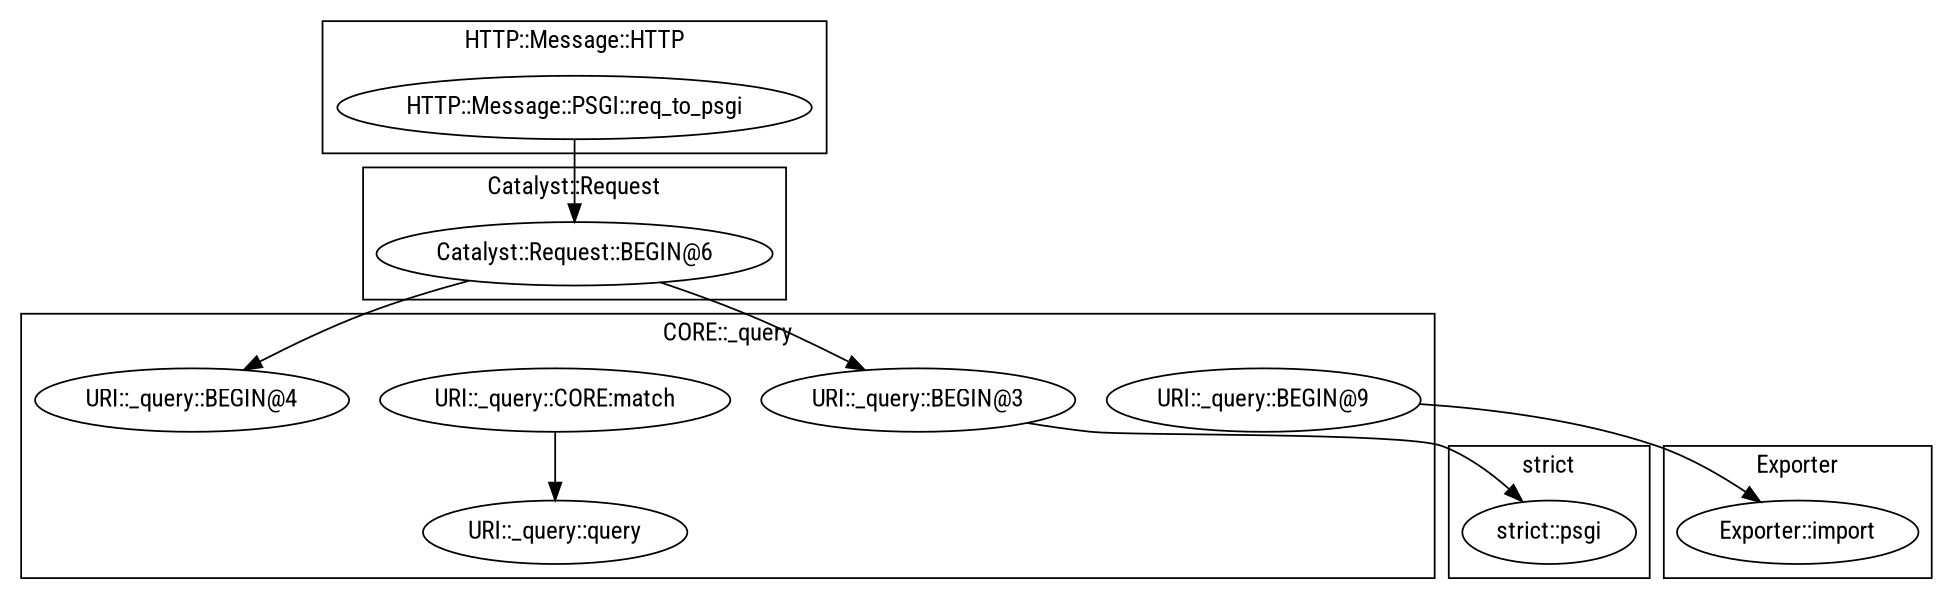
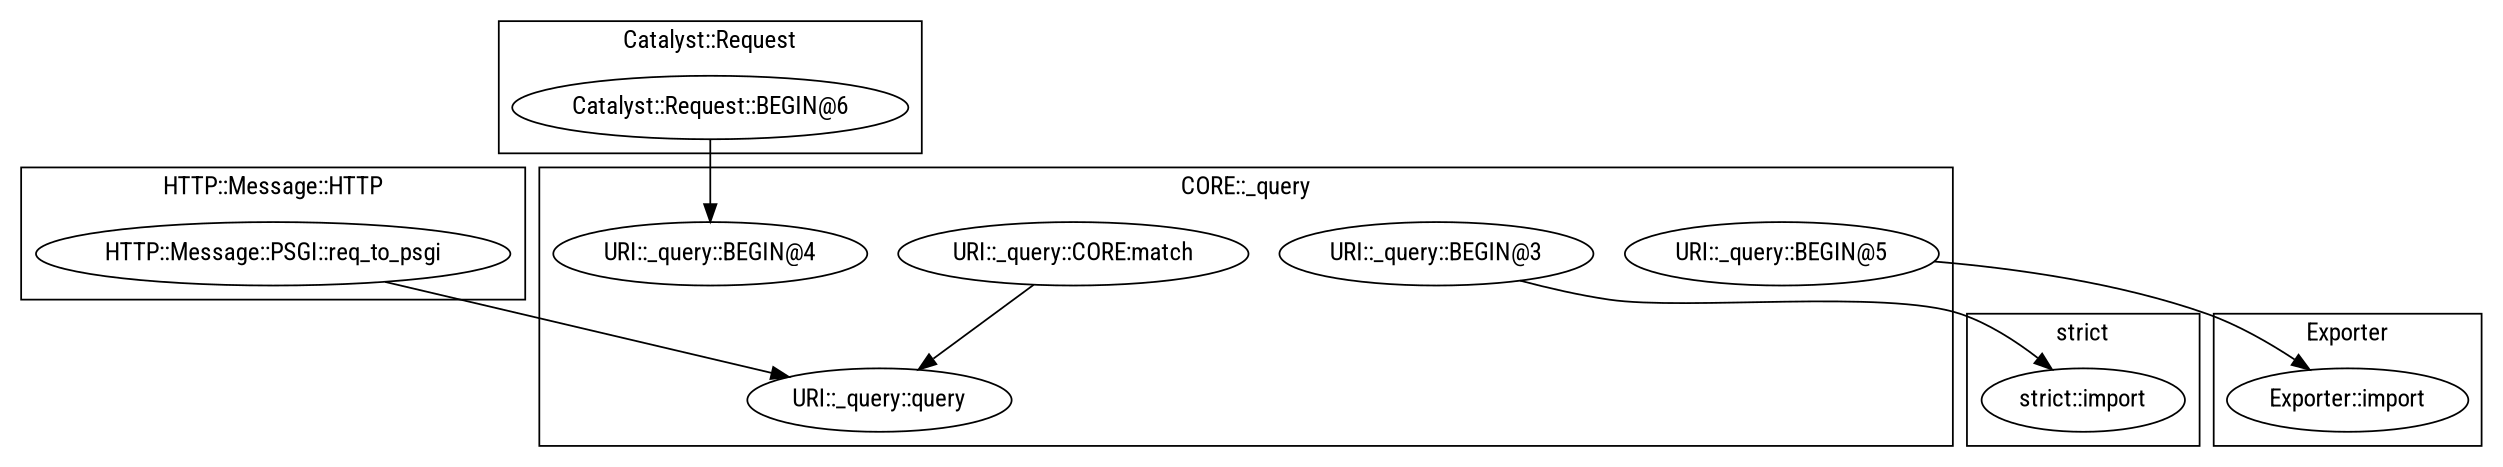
edge "HTTP::Message::PSGI::req_to_psgi" -> "Catalyst::Request::BEGIN@6": now "HTTP::Message::PSGI::req_to_psgi" -> "URI::_query::query"
edge "Catalyst::Request::BEGIN@6" -> "URI::_query::BEGIN@3": removed
node "URI::_query::BEGIN@9": label "URI::_query::BEGIN@9" -> "URI::_query::BEGIN@5"
node "strict::psgi": label "strict::psgi" -> "strict::import"
